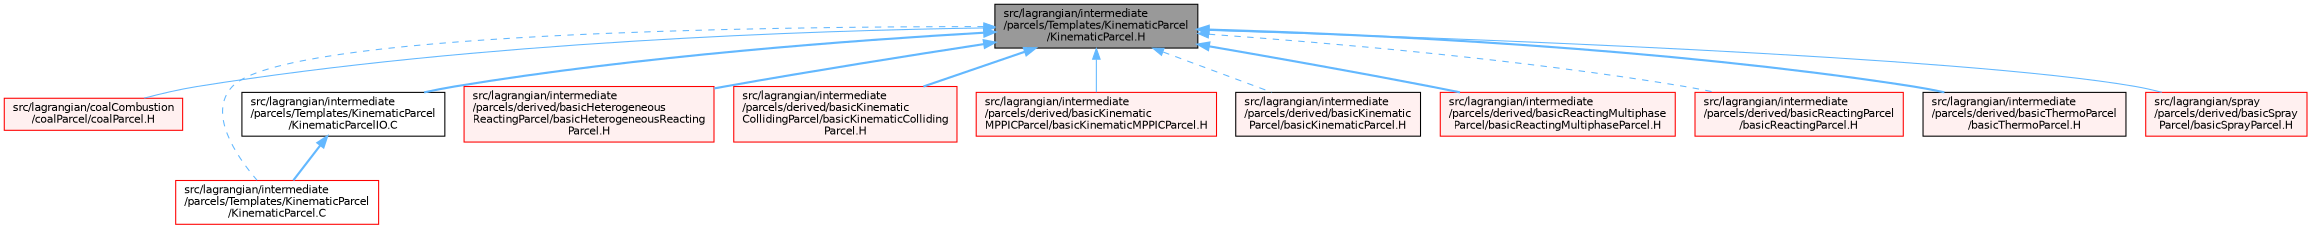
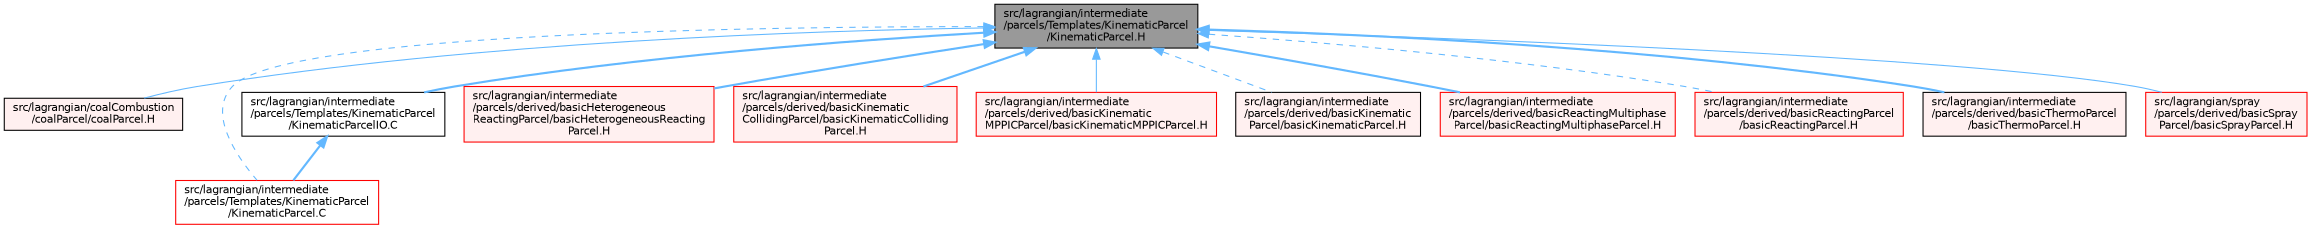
node "src/lagrangian/coalCombustion /coalParcel/coalParcel.H": color red -> black
